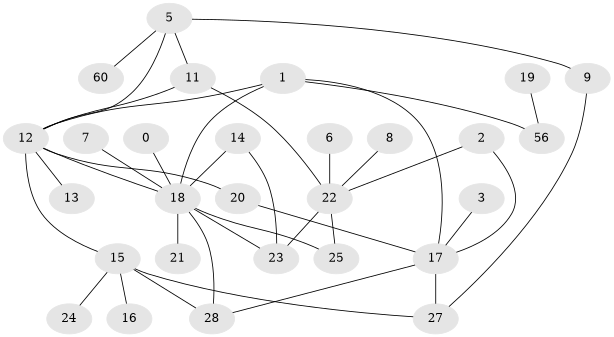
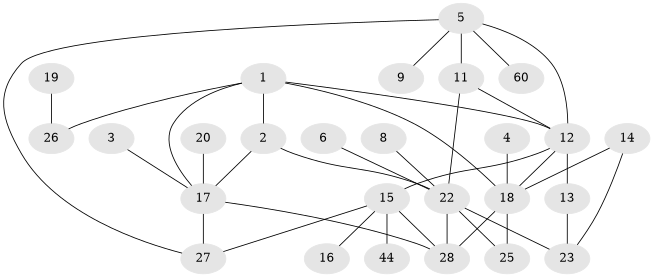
edge "1" -- "2": added
node "7": removed
node "0": label "0" -> "4"
node "56": label "56" -> "26"
edge "12" -- "20": removed
edge "9" -- "27": now "5" -- "27"
edge "18" -- "23": now "13" -- "23"
edge "22" -- "28": added
node "21": removed
node "24": label "24" -> "44"
